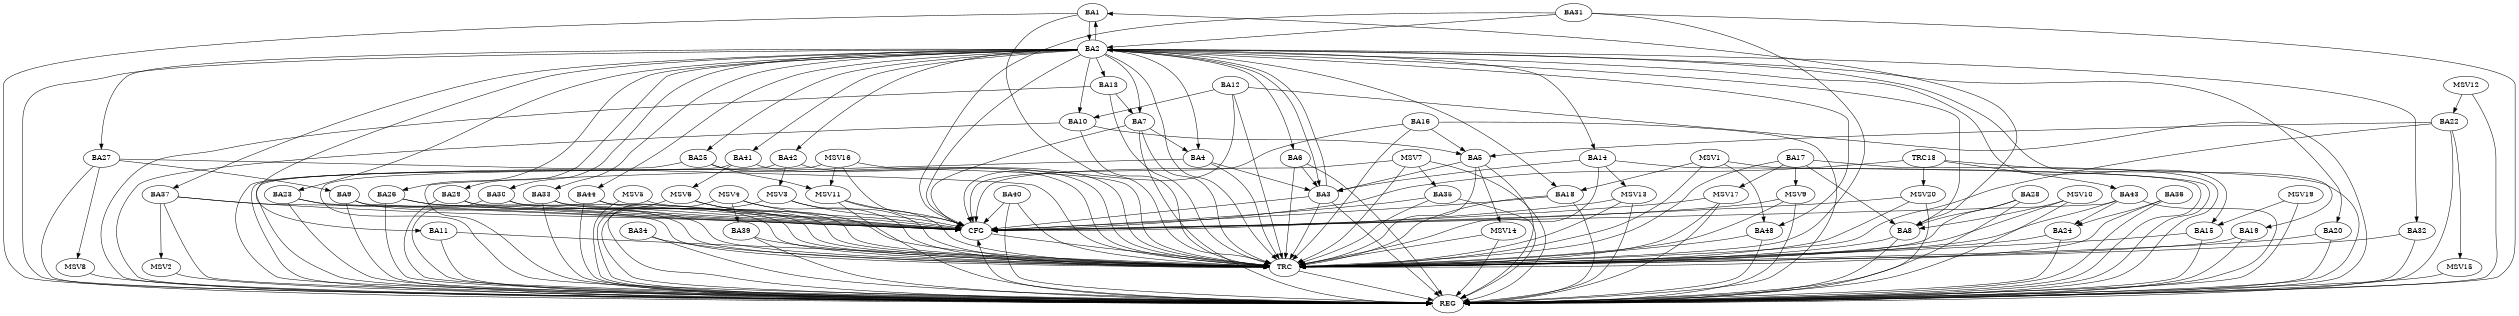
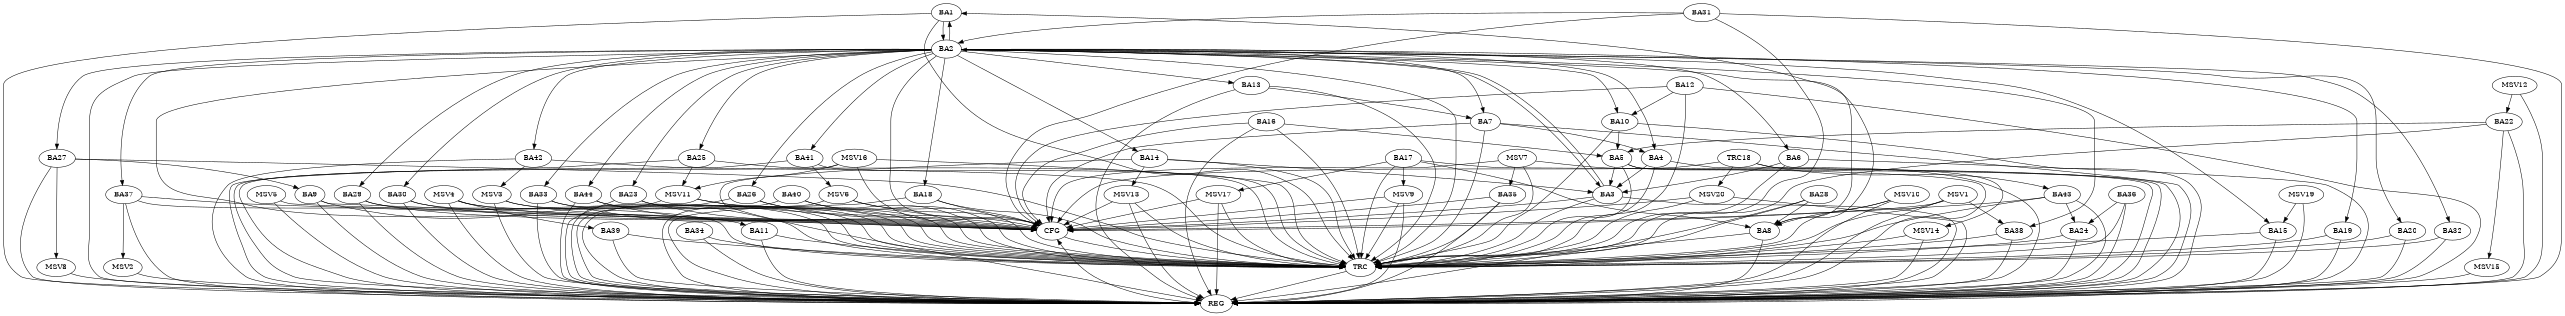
edge "MSV1" -> "BA18": now "MSV1" -> "CFG"
node "BA48": label "BA48" -> "BA38"
